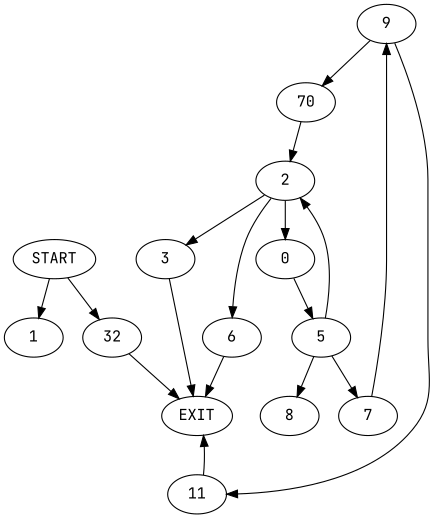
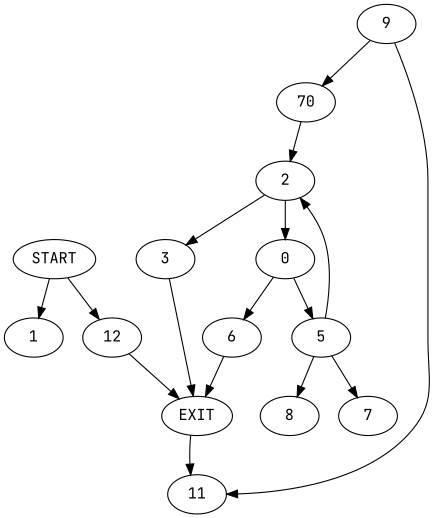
edge "7" -> "9": removed
edge "2" -> "6": now "0" -> "6"
node "32": label "32" -> "12"
edge "11" -> "EXIT": reversed
